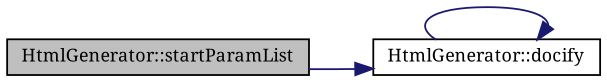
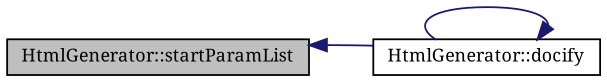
edge "HtmlGenerator::startParamList" -> "HtmlGenerator::docify": reversed
